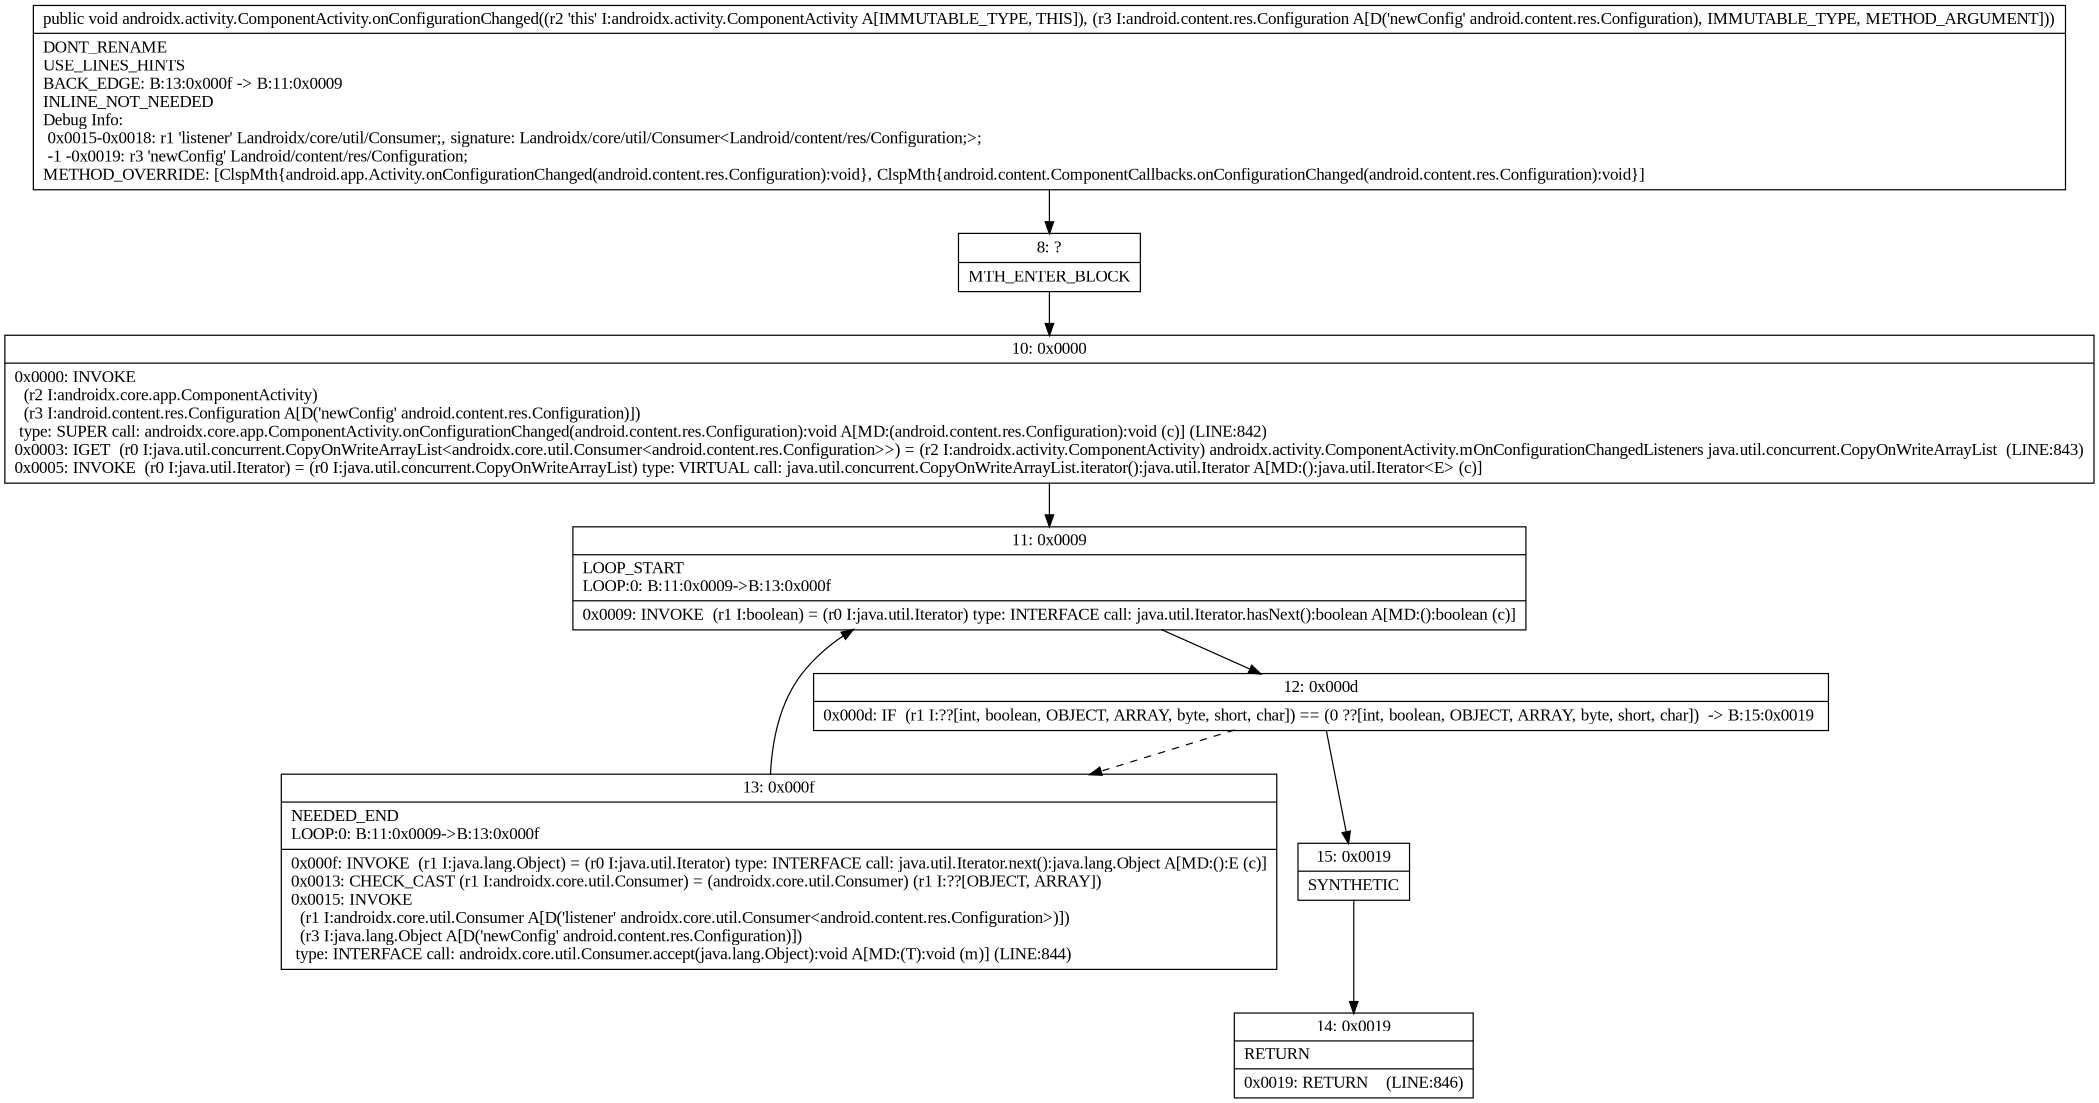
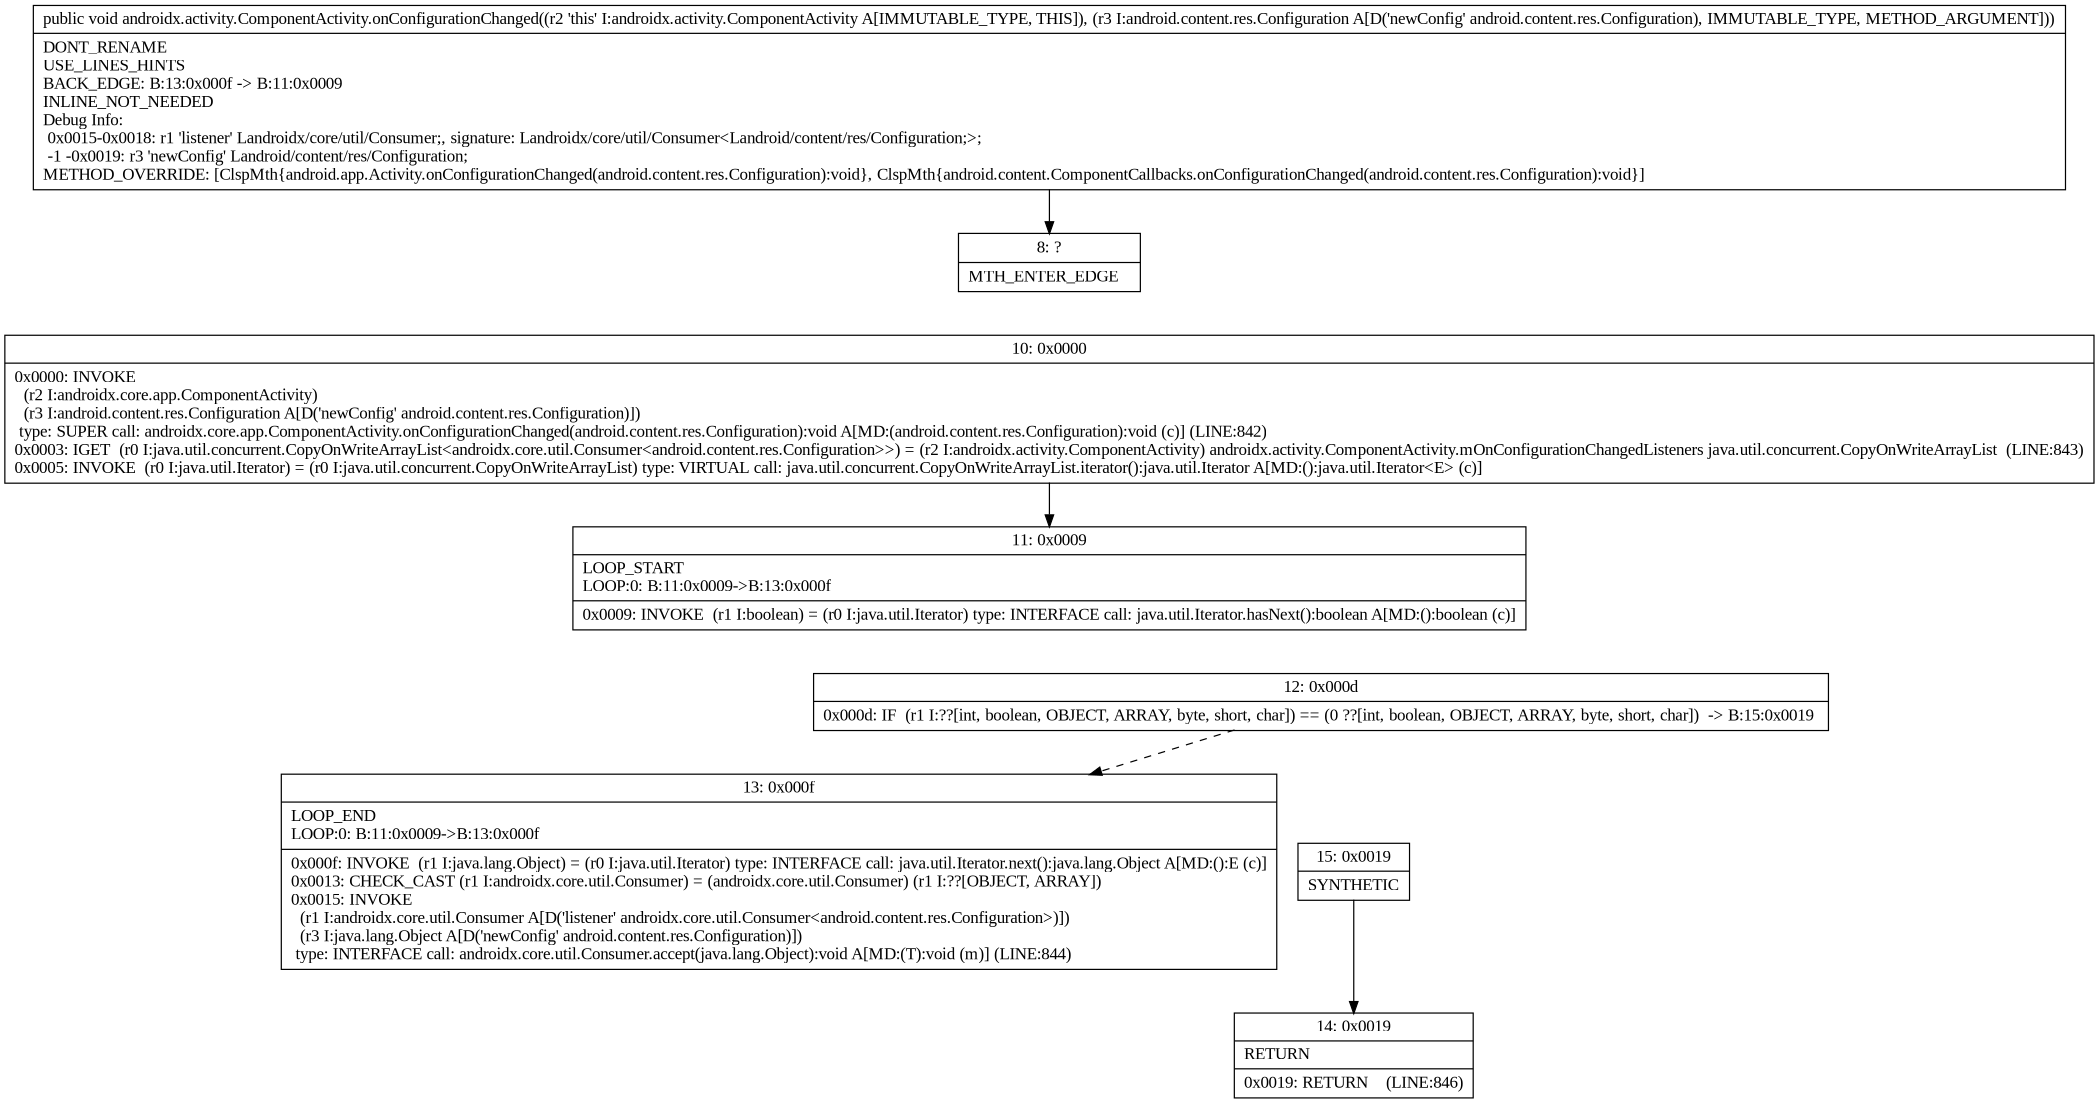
node "8: ?": text "MTH_ENTER_BLOCK" -> "MTH_ENTER_EDGE"
edge "8: ?" -> "10: 0x0000": removed
edge "11: 0x0009" -> "12: 0x000d": removed
edge "13: 0x000f" -> "11: 0x0009": removed
edge "12: 0x000d" -> "15: 0x0019": removed
node "13: 0x000f": text "NEEDED_END" -> "LOOP_END"
